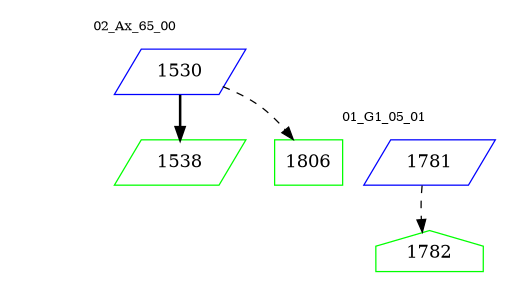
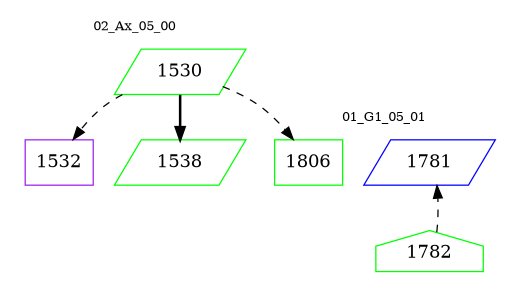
cluster "02_Ax_65_00": label "02_Ax_65_00" -> "02_Ax_05_00"
node "1530": color blue -> green
node "1532": added
edge "1781" -> "1782": reversed
